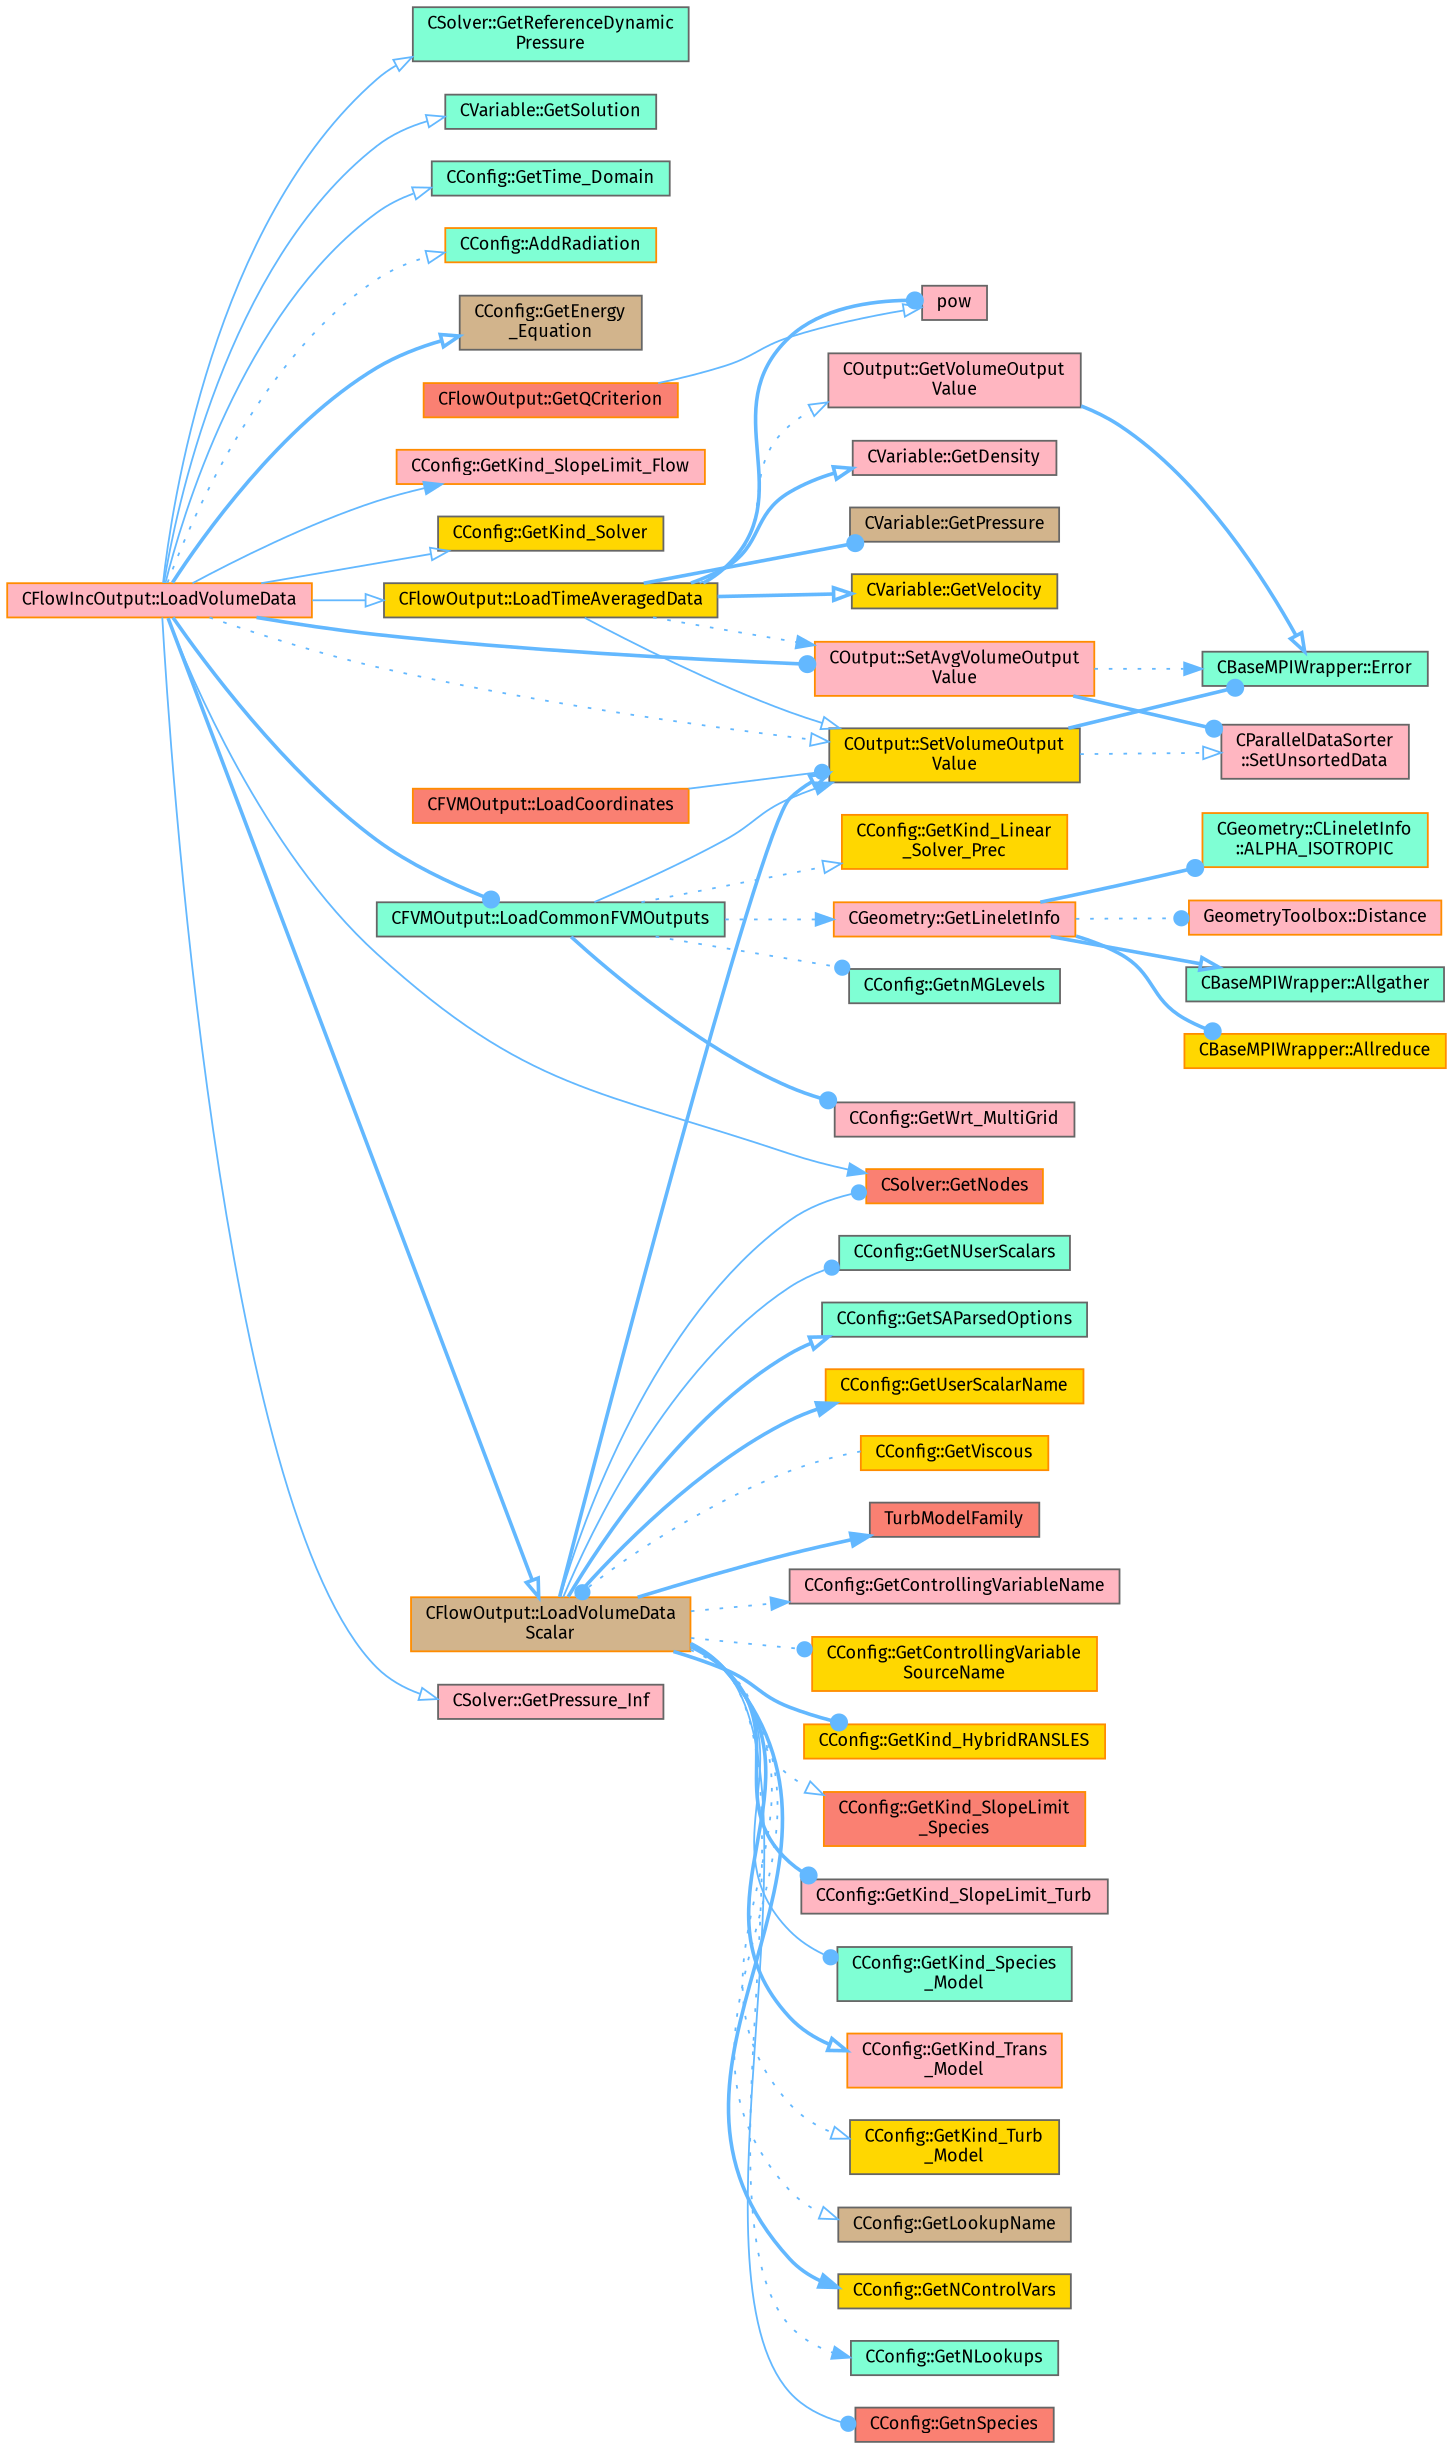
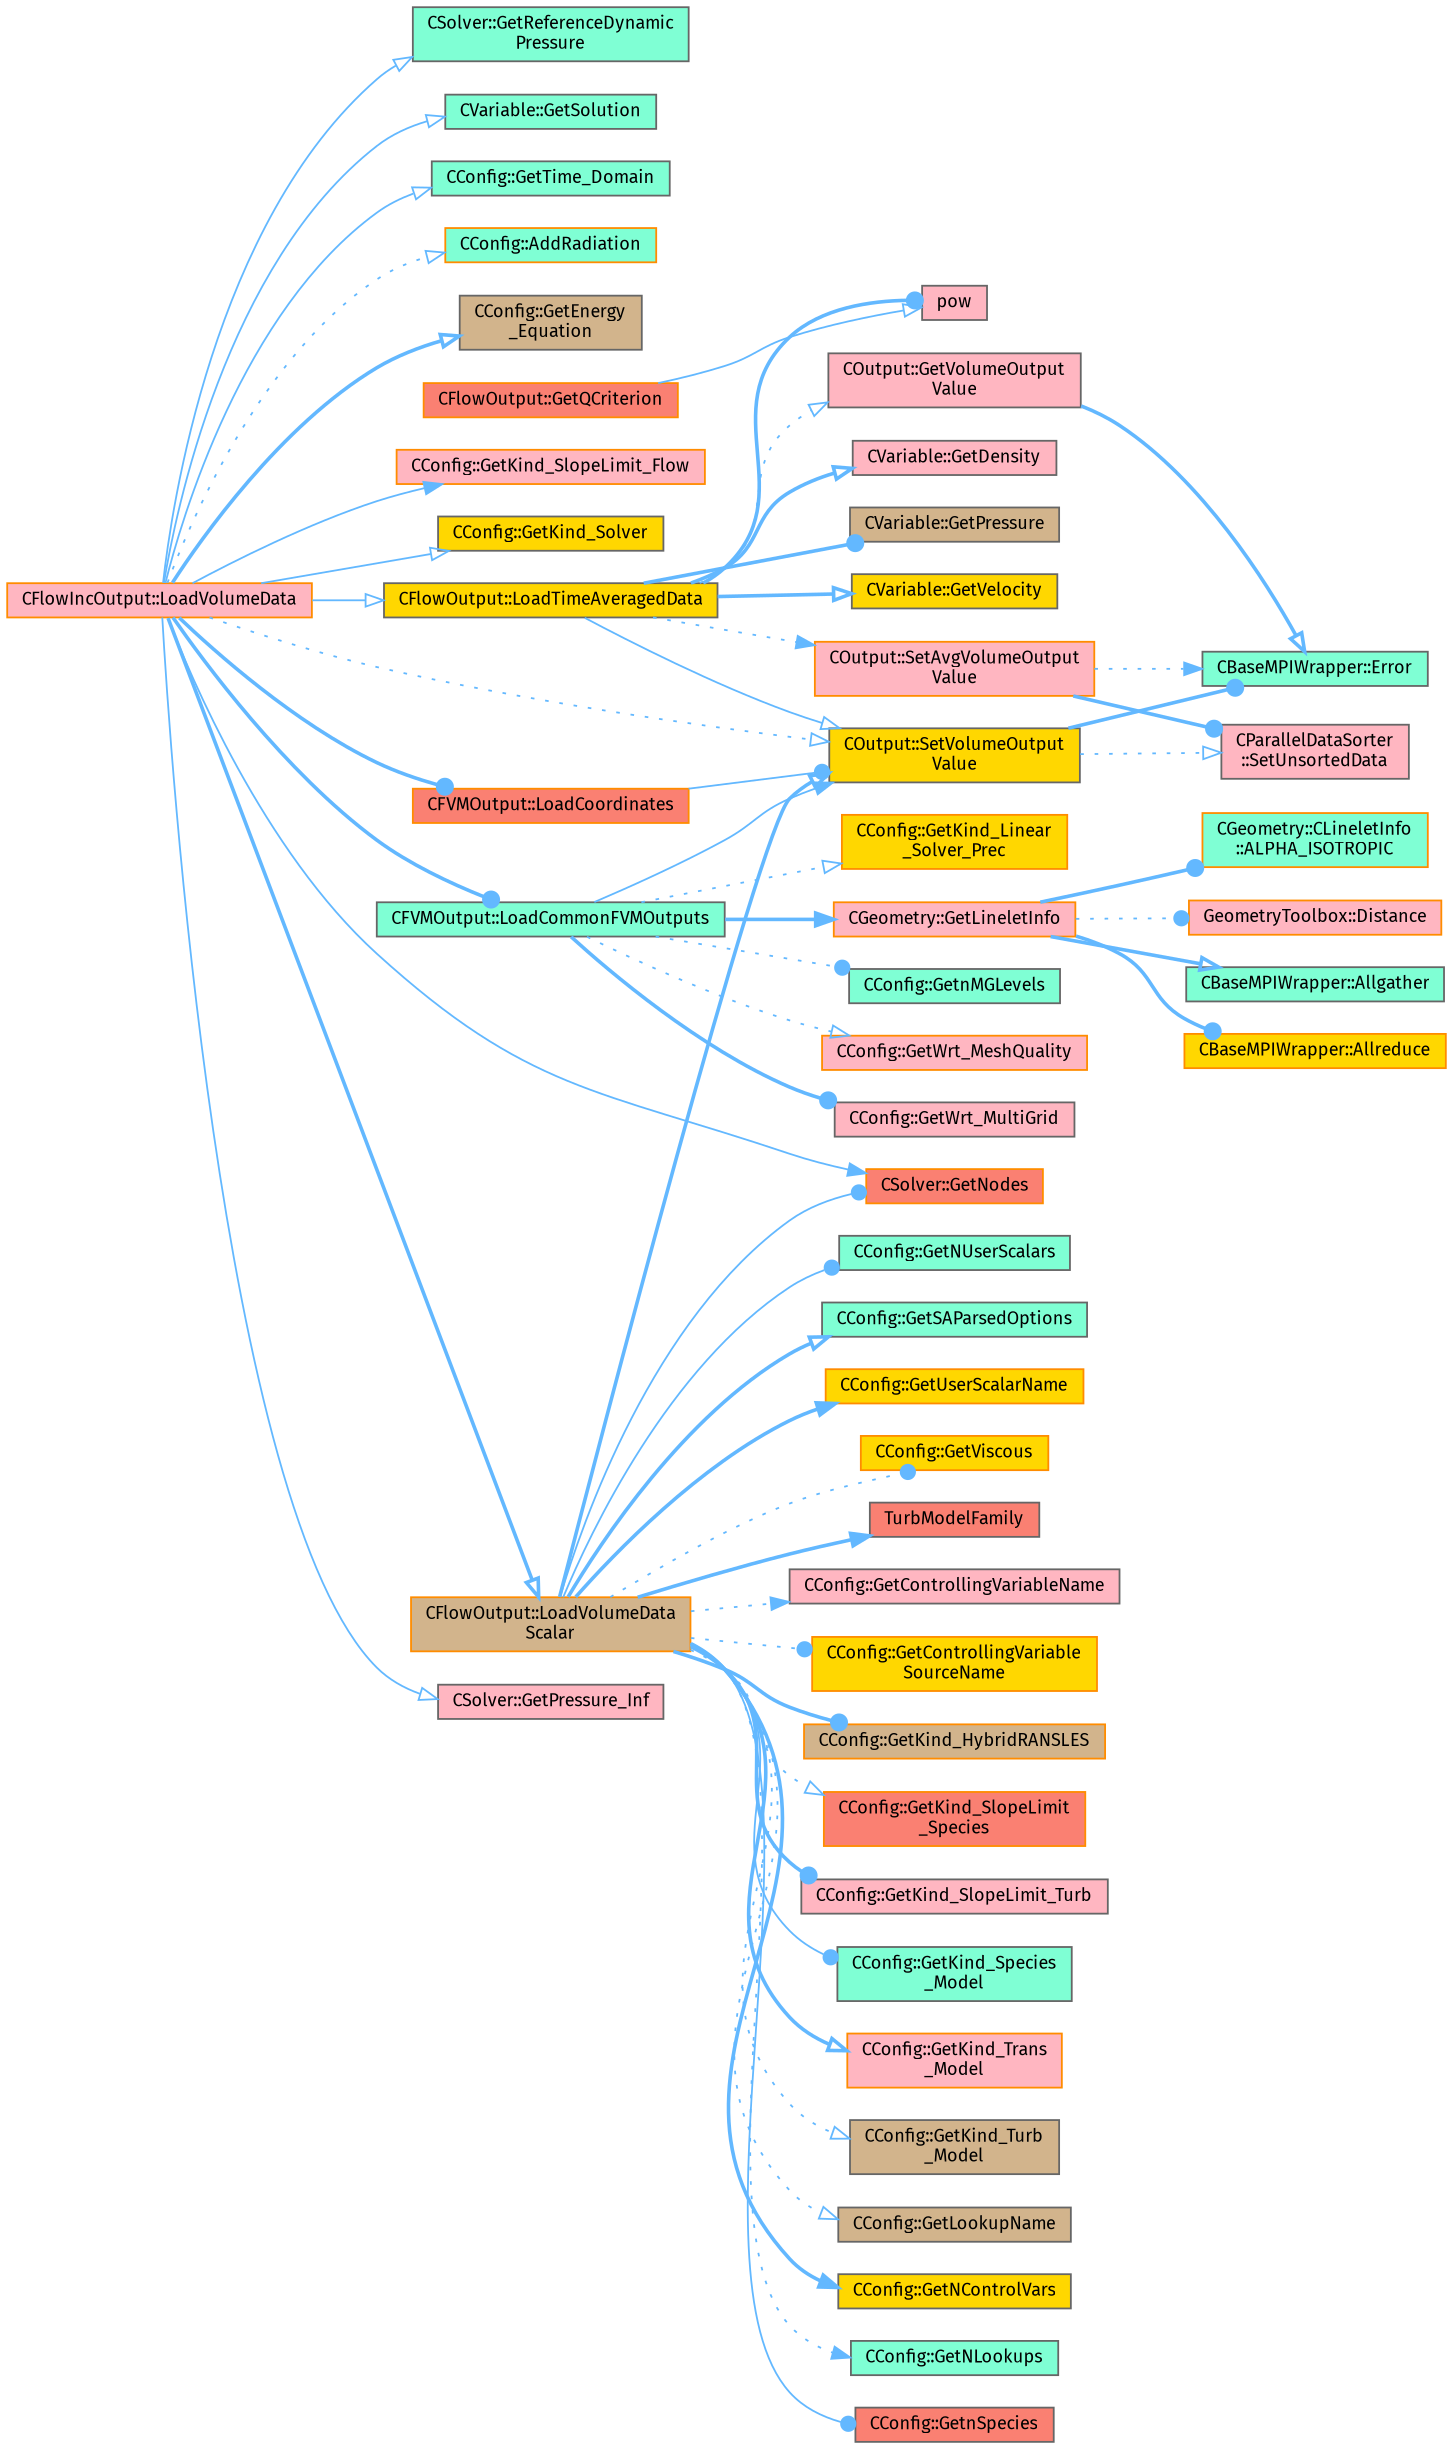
edge "CFlowIncOutput::LoadVolumeData" -> "COutput::SetAvgVolumeOutput Value": now "CFlowIncOutput::LoadVolumeData" -> "CFVMOutput::LoadCoordinates"
edge "CFVMOutput::LoadCommonFVMOutputs" -> "CGeometry::GetLineletInfo": style dotted -> bold
node "CConfig::GetWrt_MeshQuality": added
edge "CConfig::GetViscous" -> "CFlowOutput::LoadVolumeData Scalar": reversed
node "CConfig::GetKind_HybridRANSLES": fillcolor gold -> tan
node "CConfig::GetKind_Turb _Model": fillcolor gold -> tan
